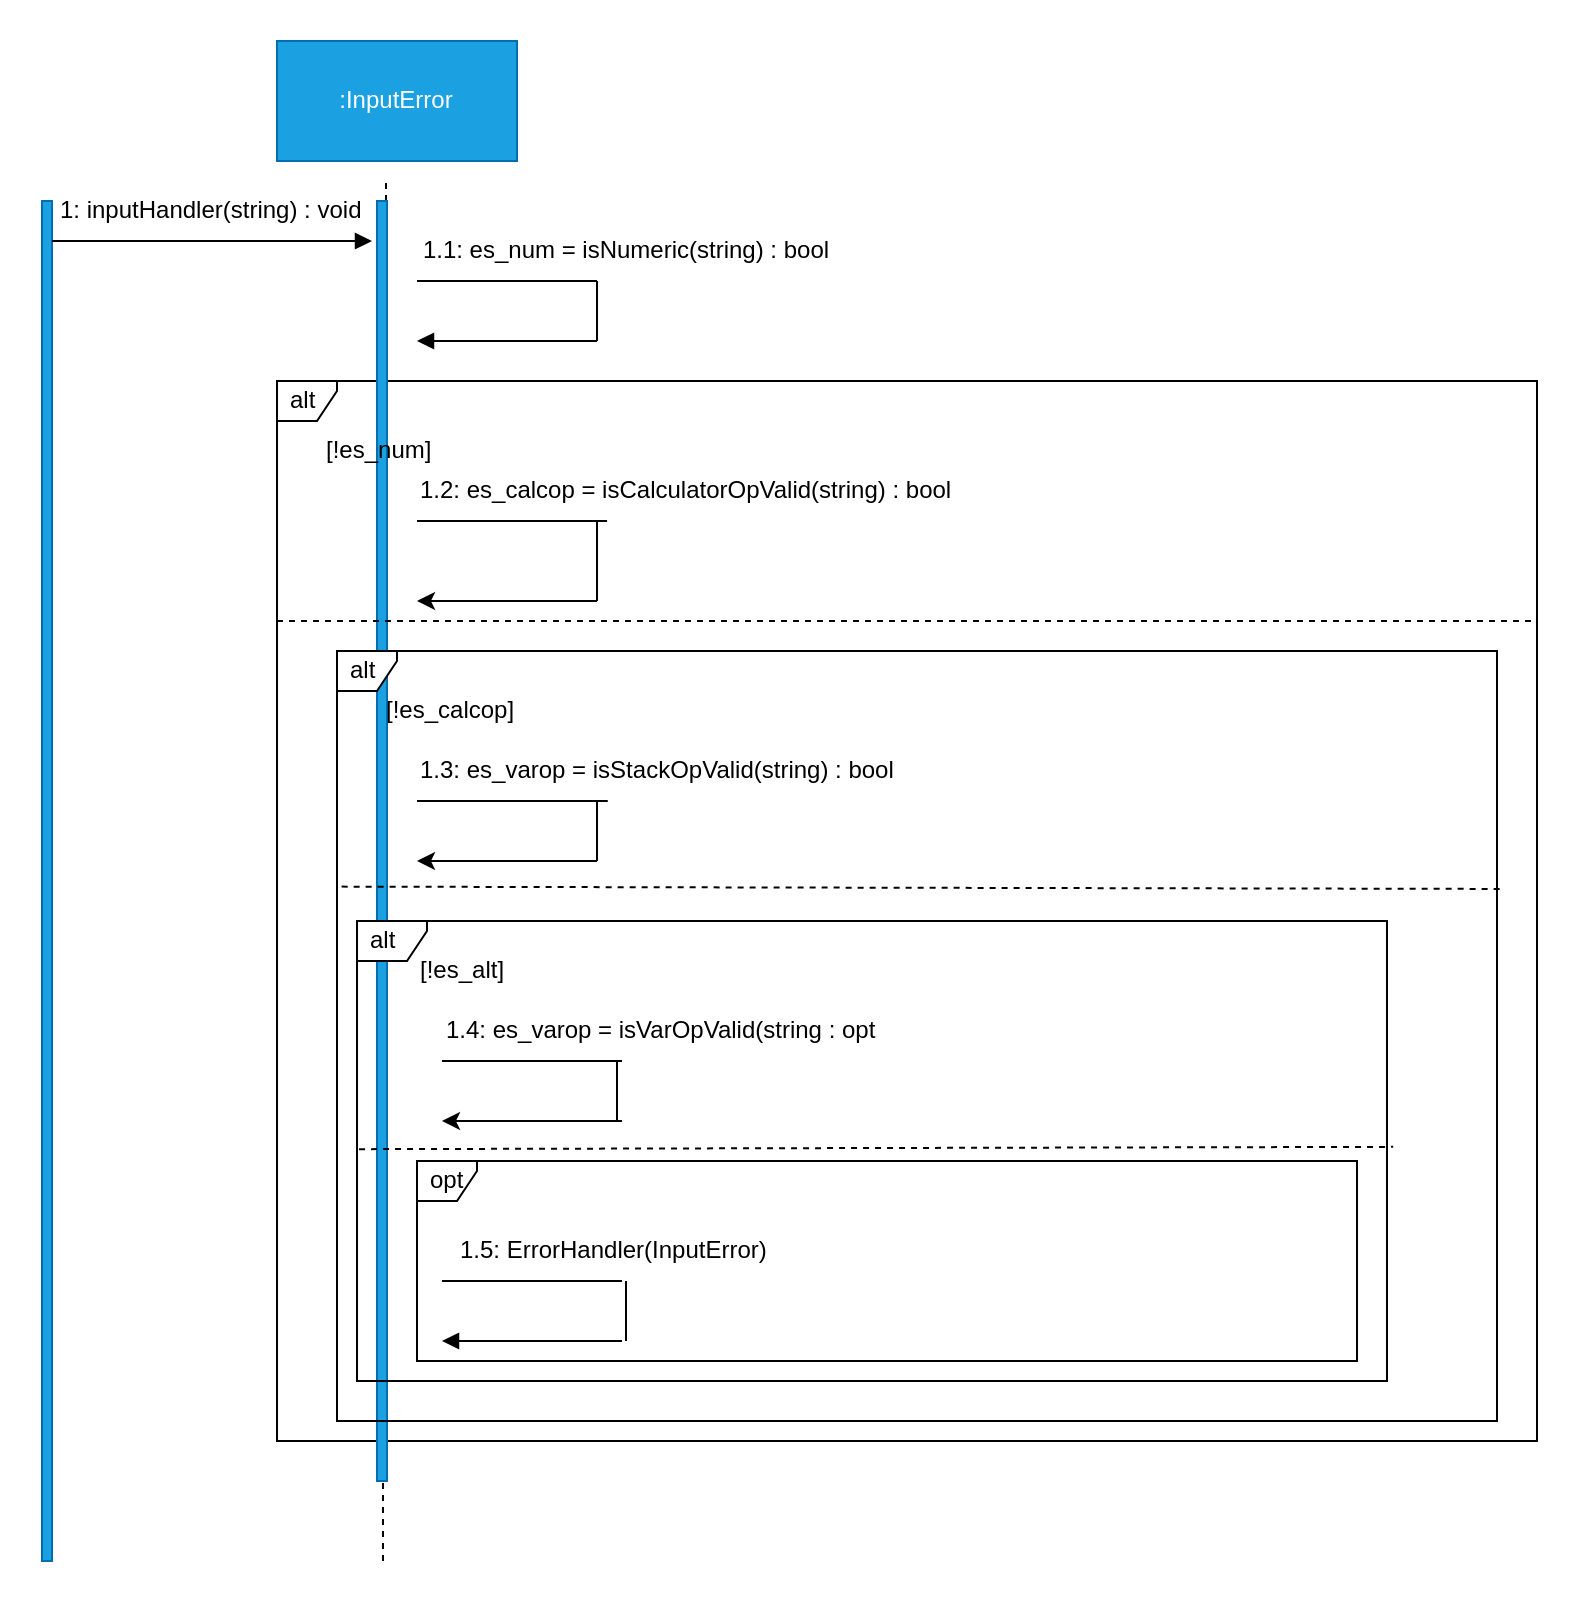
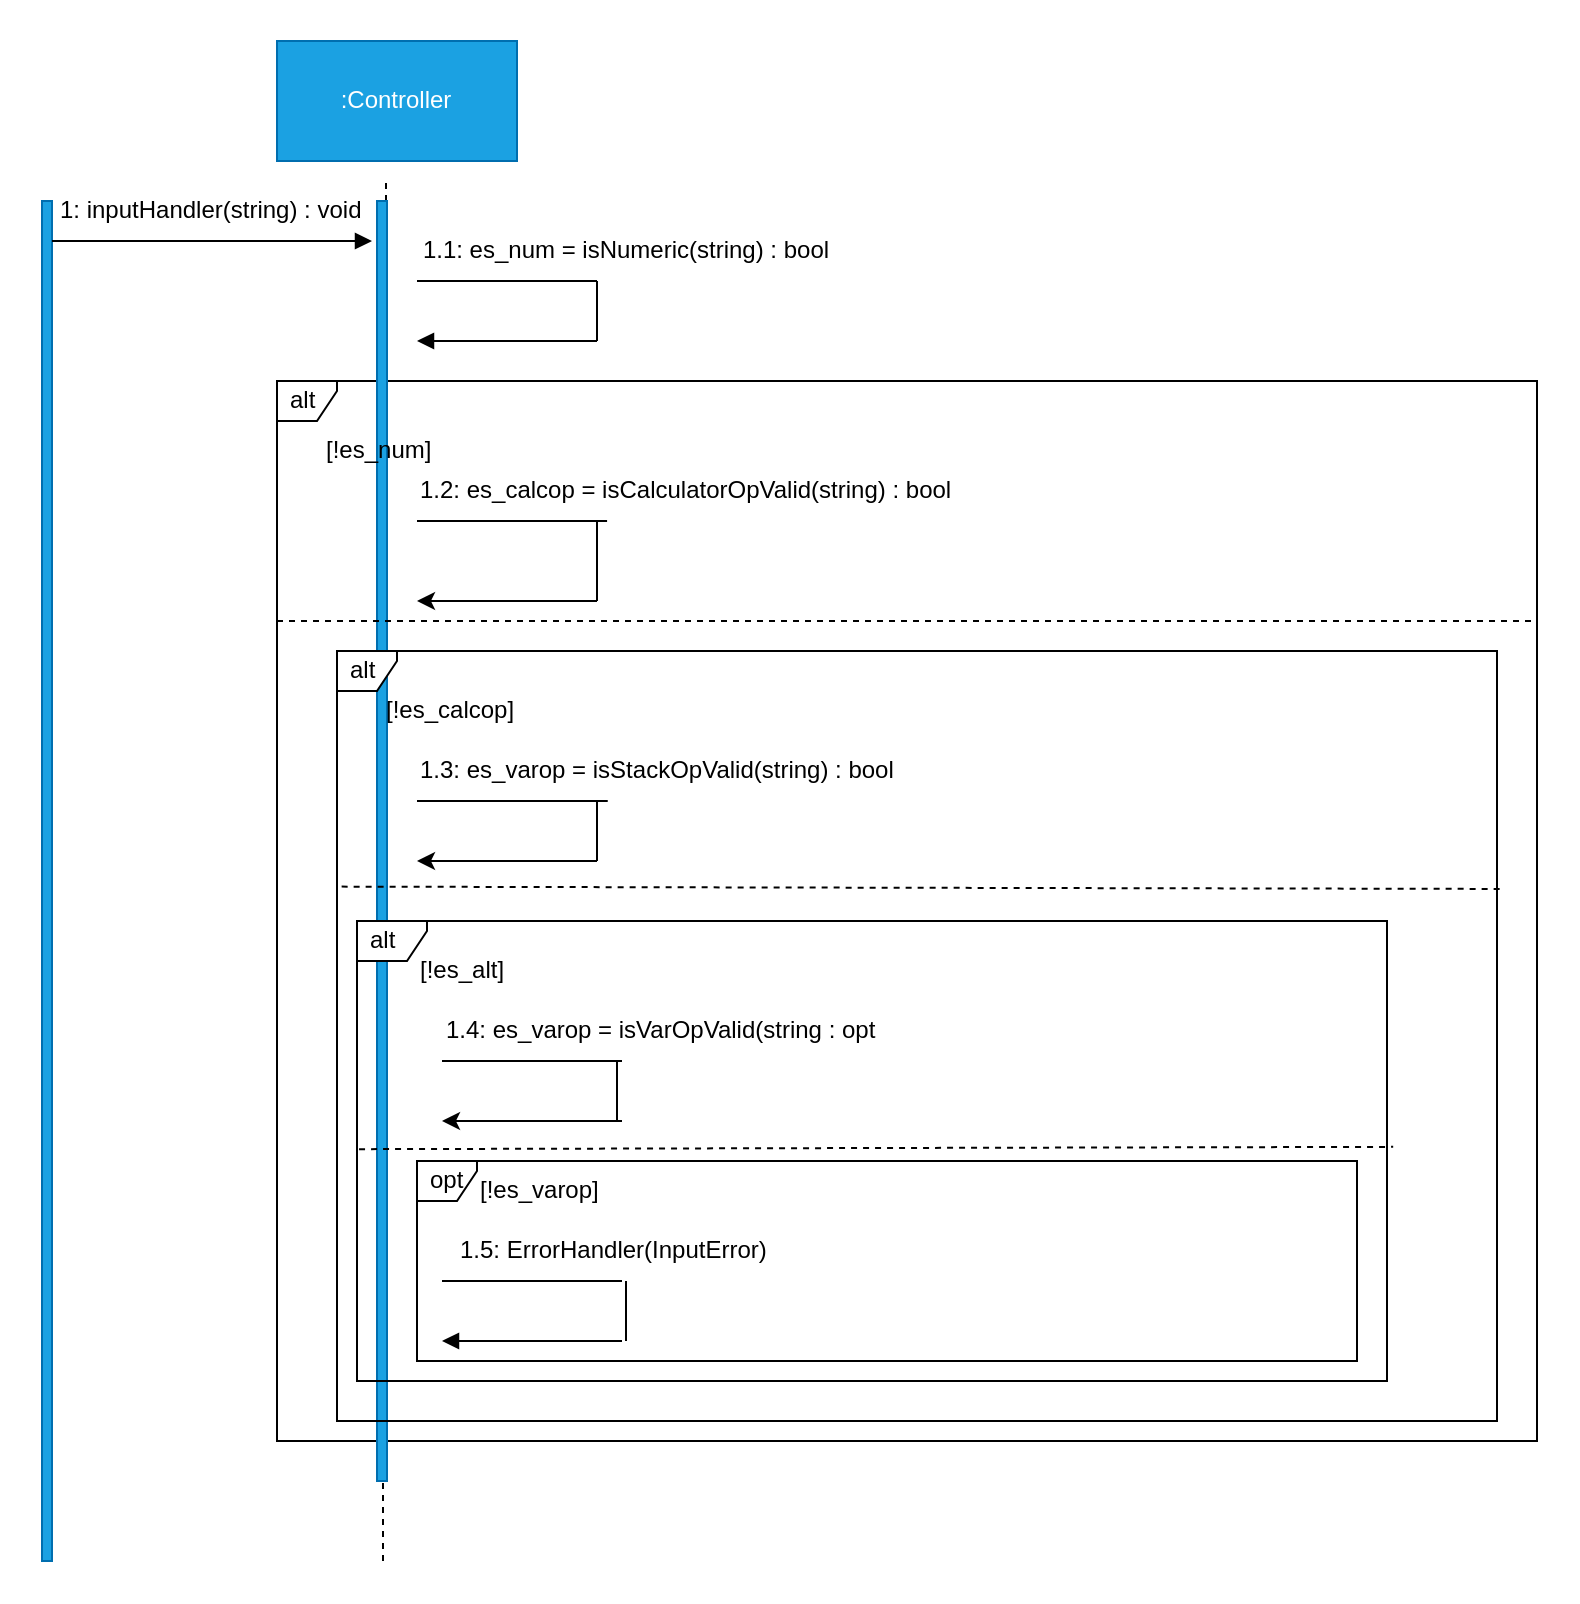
node ":InputError": label ":InputError" -> ":Controller"
node "[!es_varop]": added
